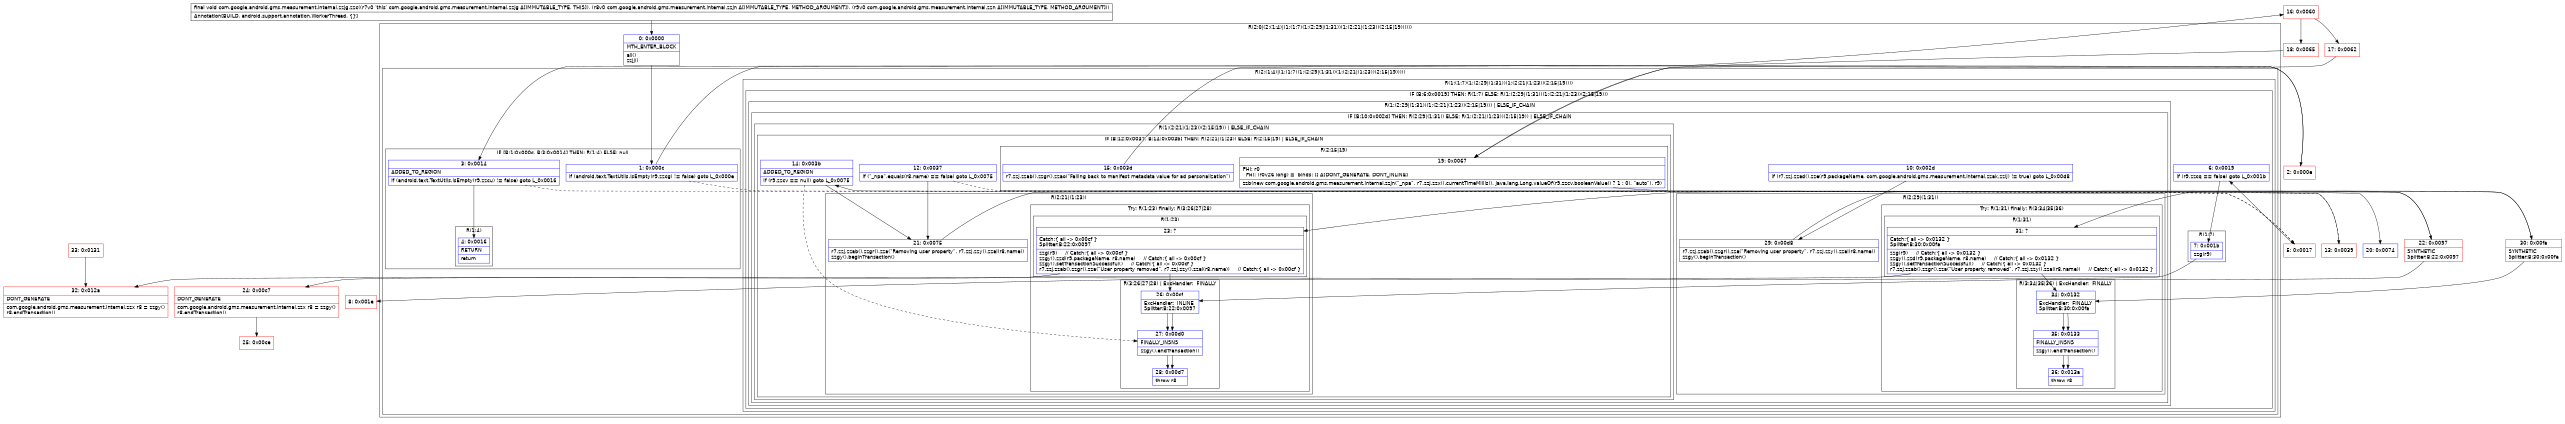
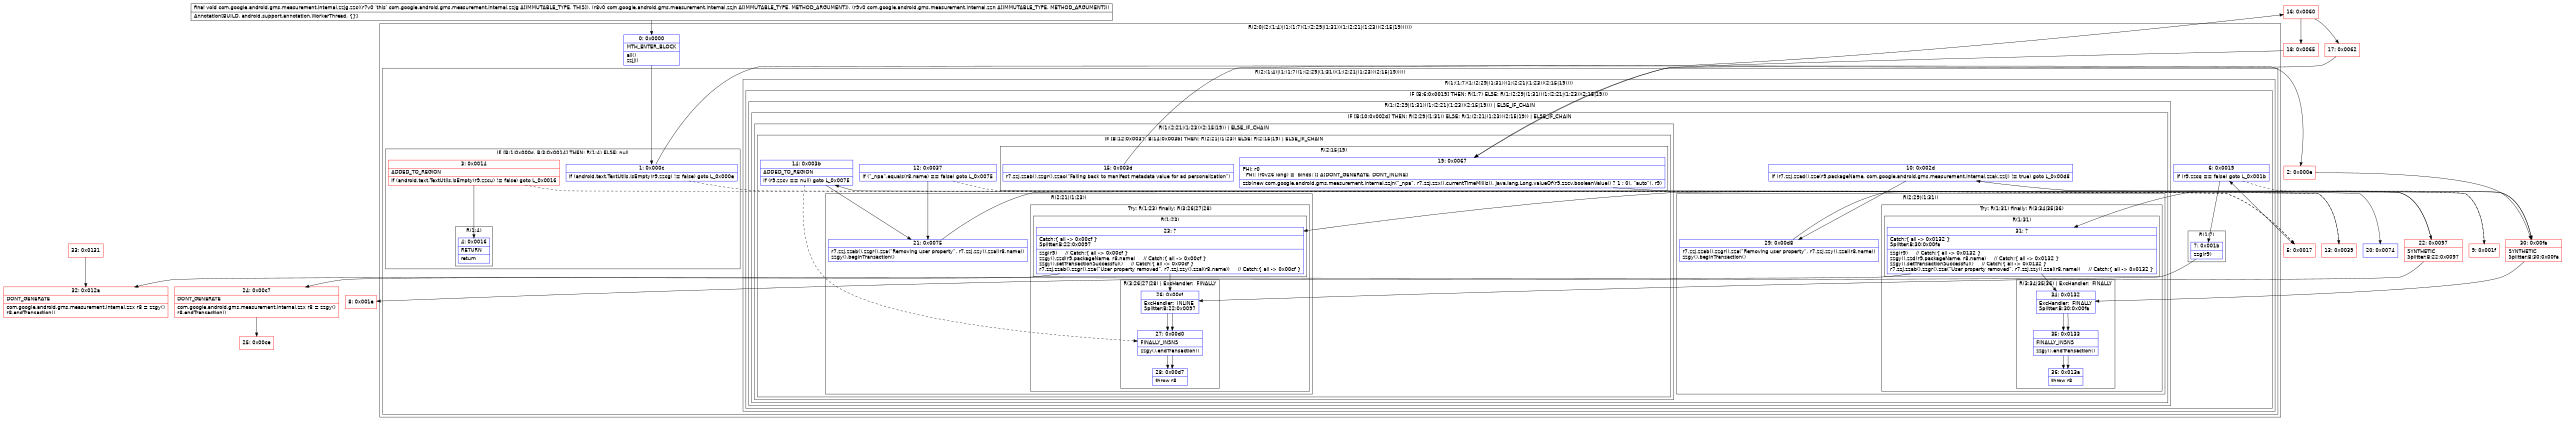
edge "2: 0x000e" -> "3: 0x0014": now "2: 0x000e" -> "30: 0x00fa"
node "3: 0x0014": color blue -> red
node "9: 0x001f": added
